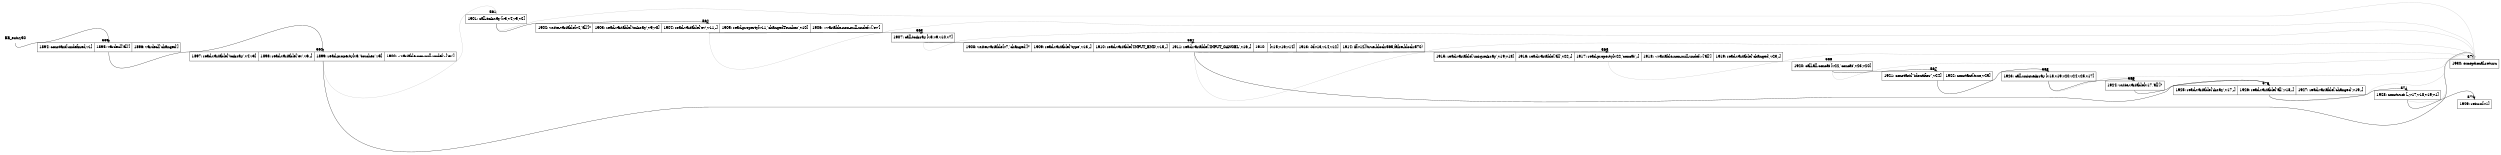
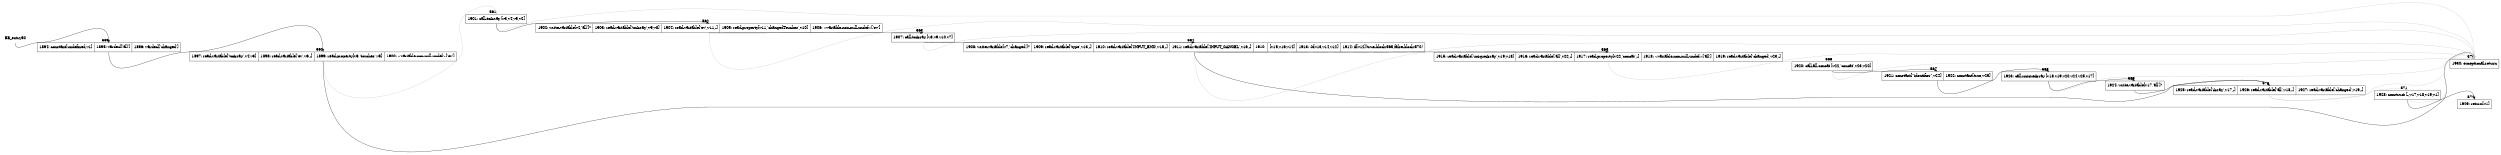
edge "1925: read-variable['Array',v17,-]" -> "1928: construct [-,v17,v18,v19,v1]": color black -> gray
